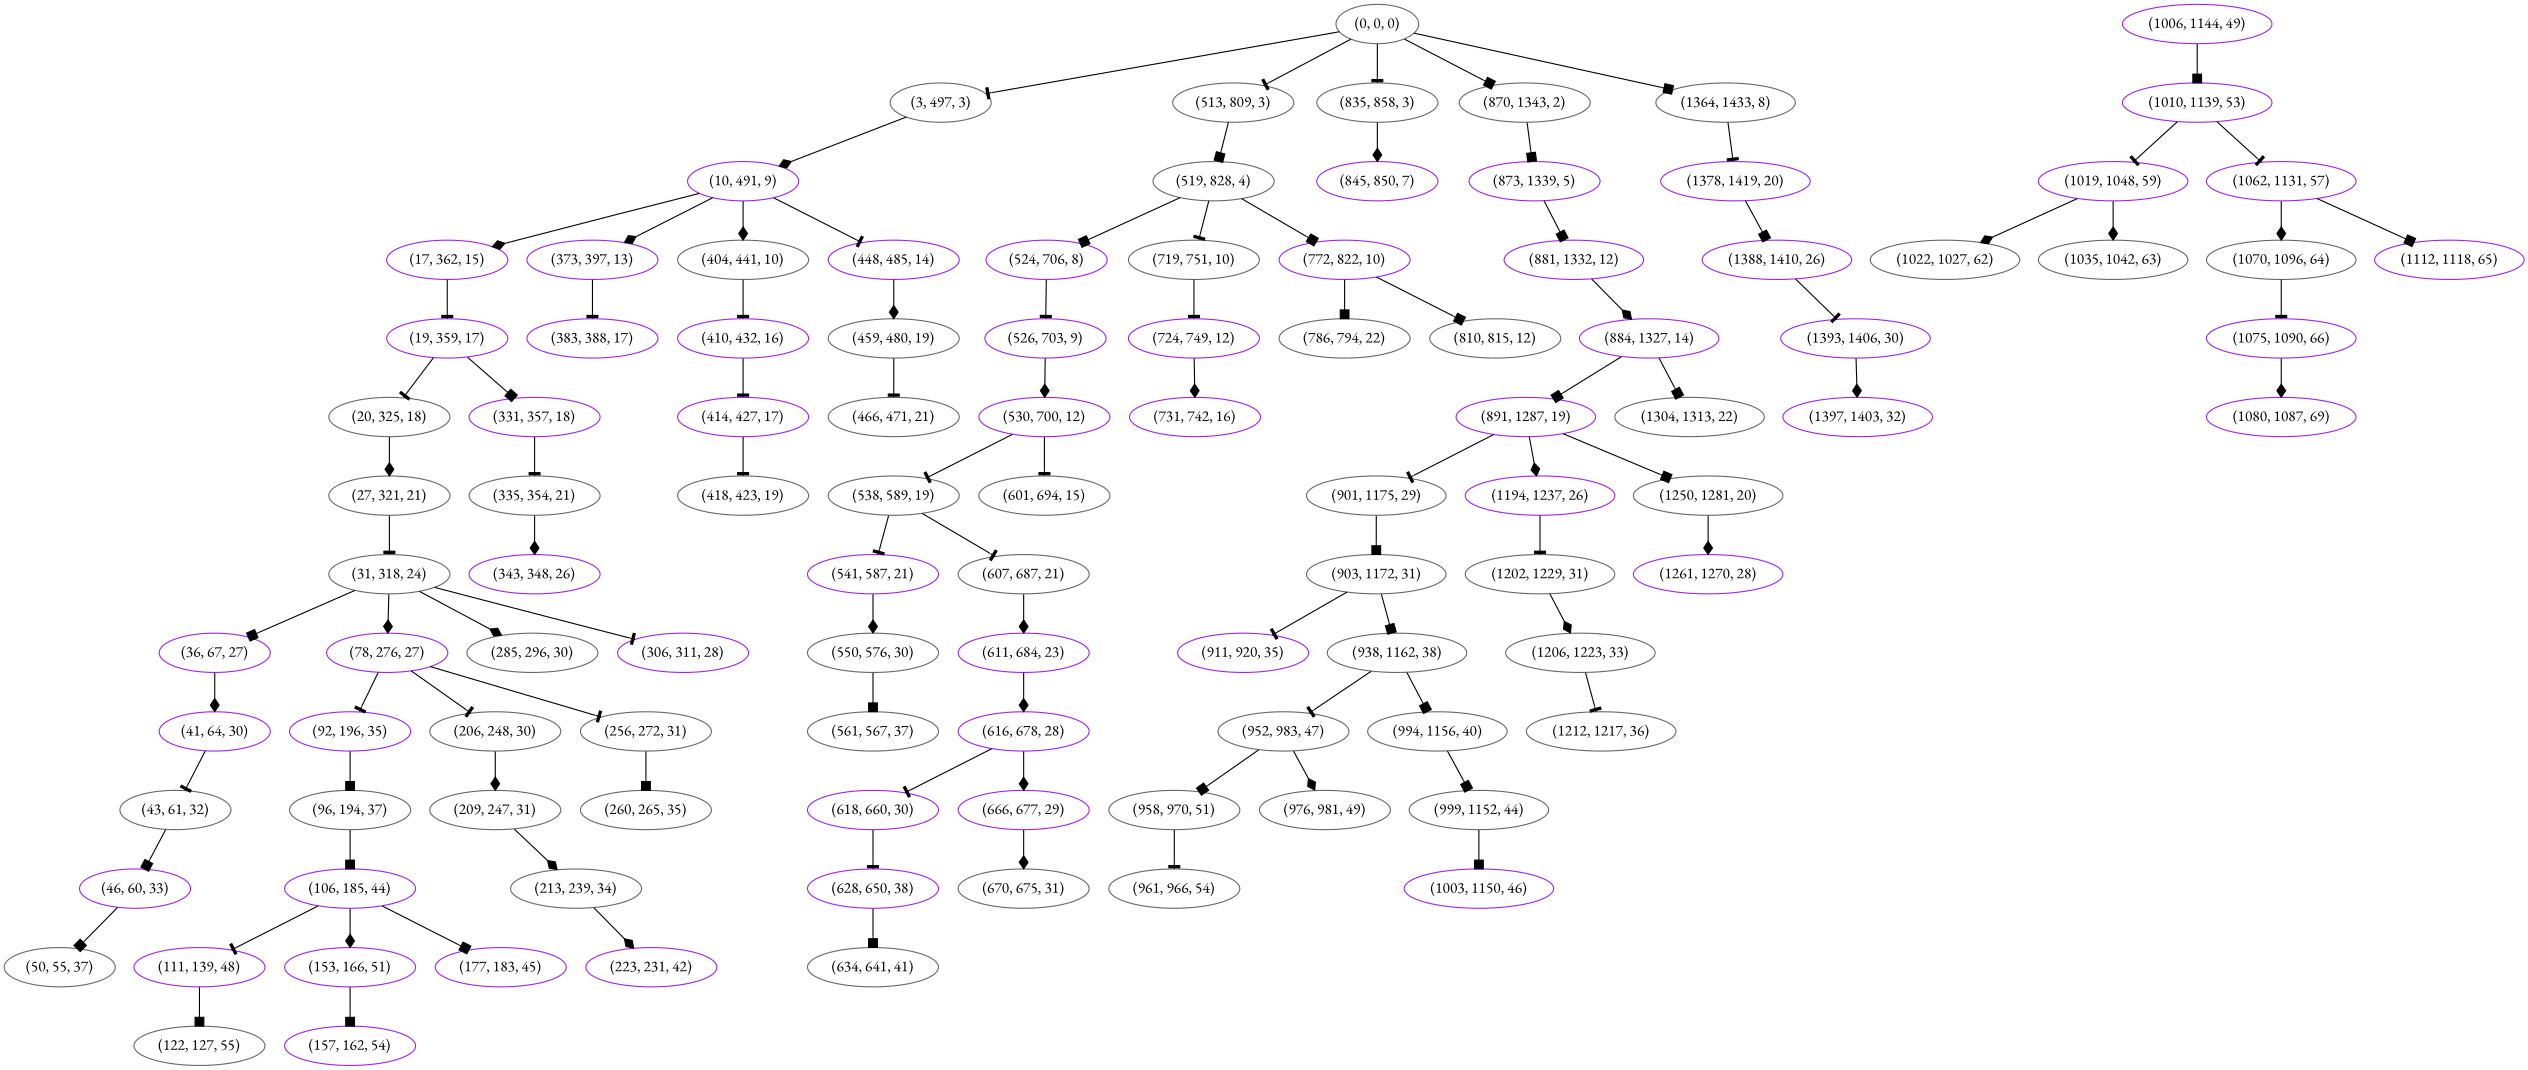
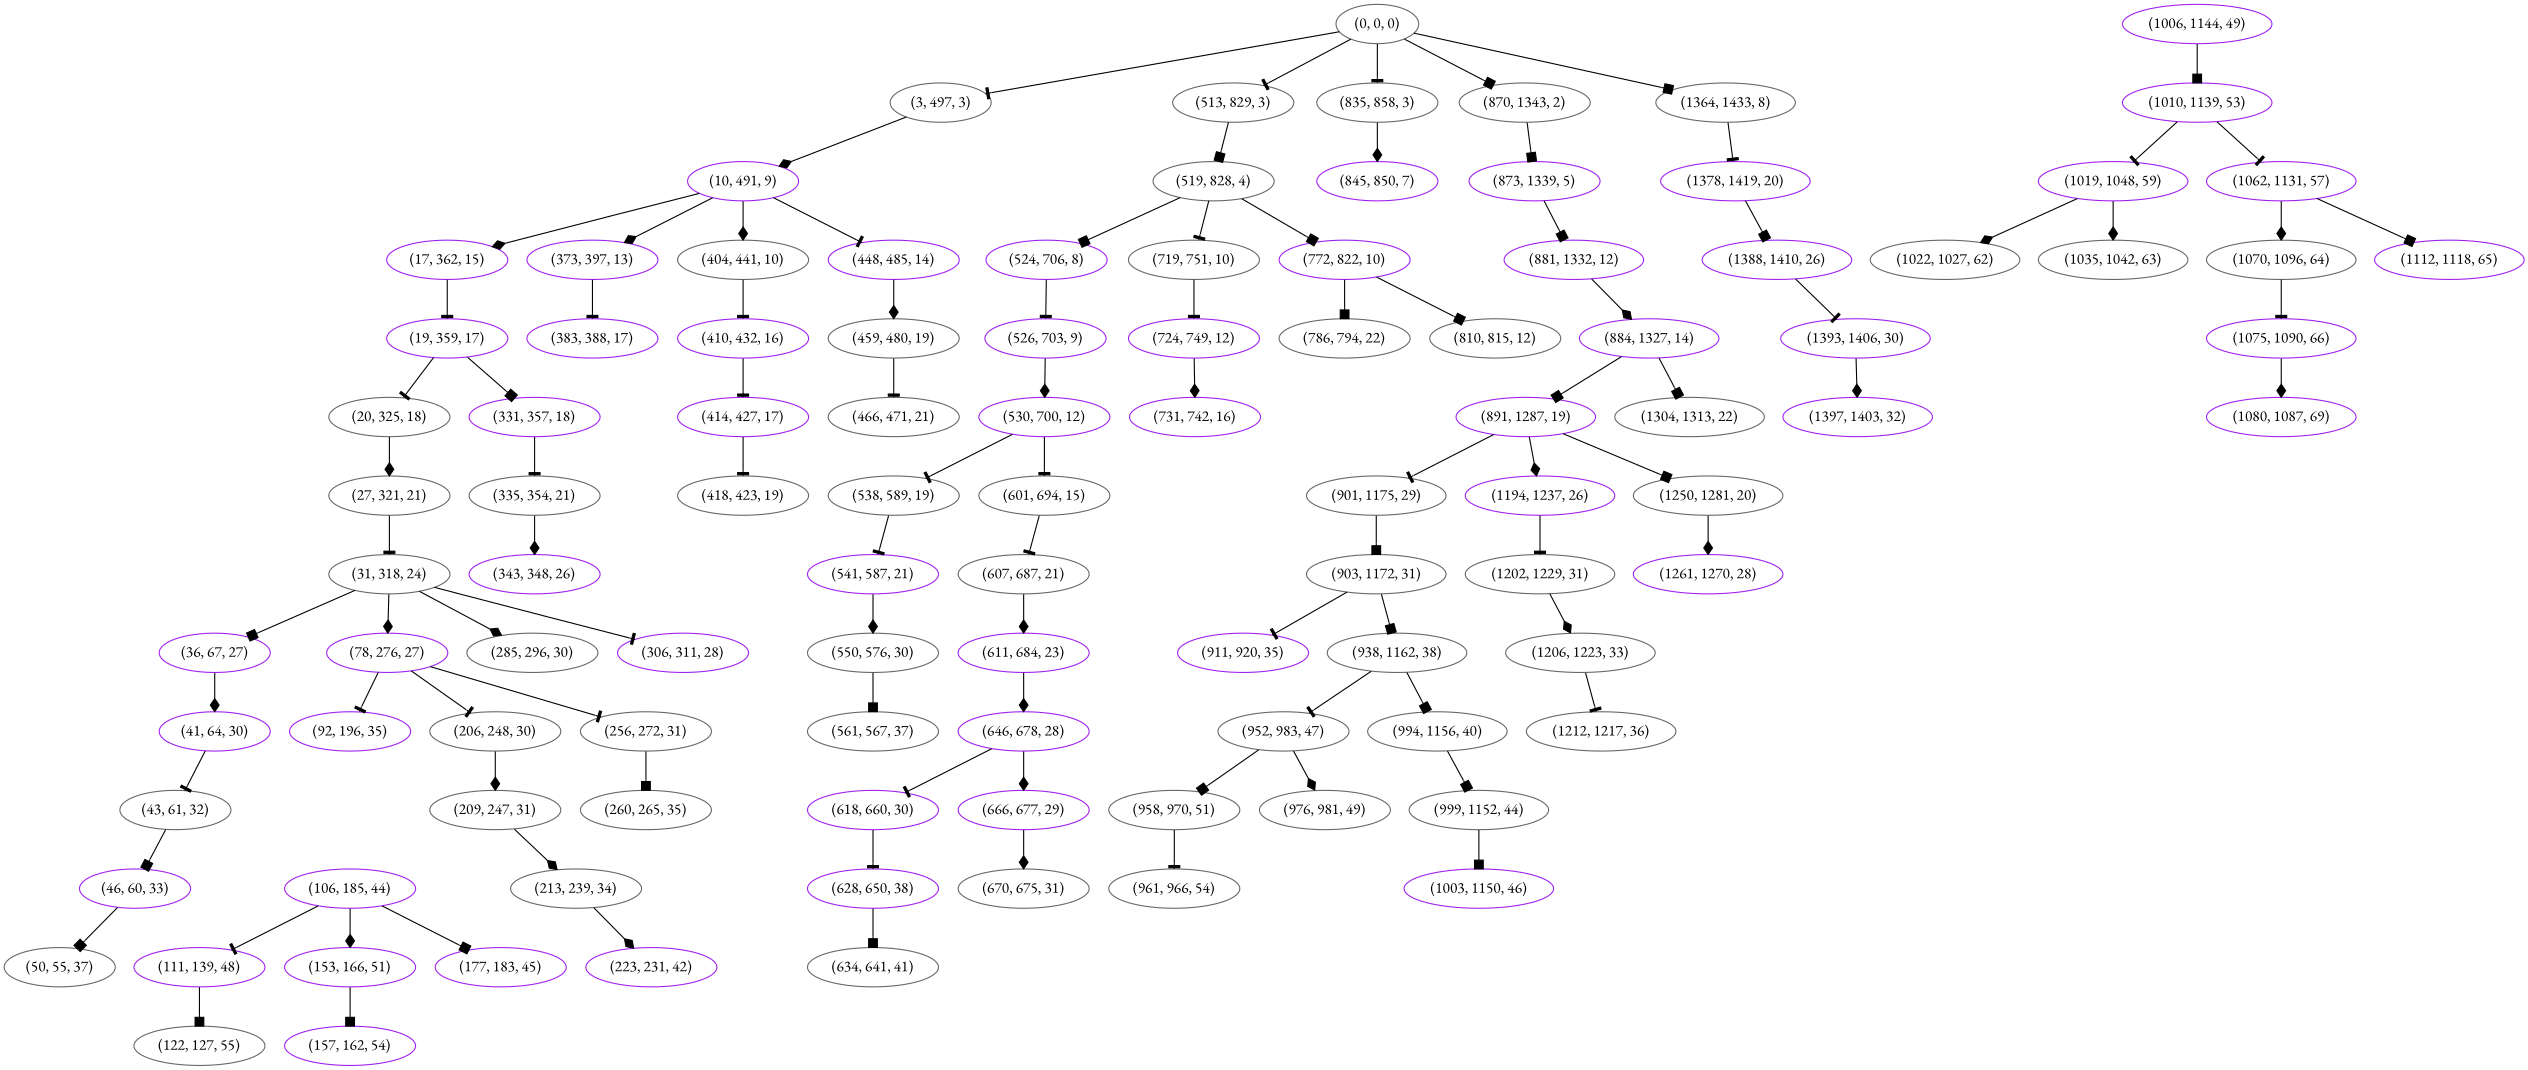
node "(513, 809, 3)": label "(513, 809, 3)" -> "(513, 829, 3)"
edge "(538, 589, 19)" -> "(607, 687, 21)": now "(601, 694, 15)" -> "(607, 687, 21)"
node "(616, 678, 28)": label "(616, 678, 28)" -> "(646, 678, 28)"
node "(96, 194, 37)": removed
